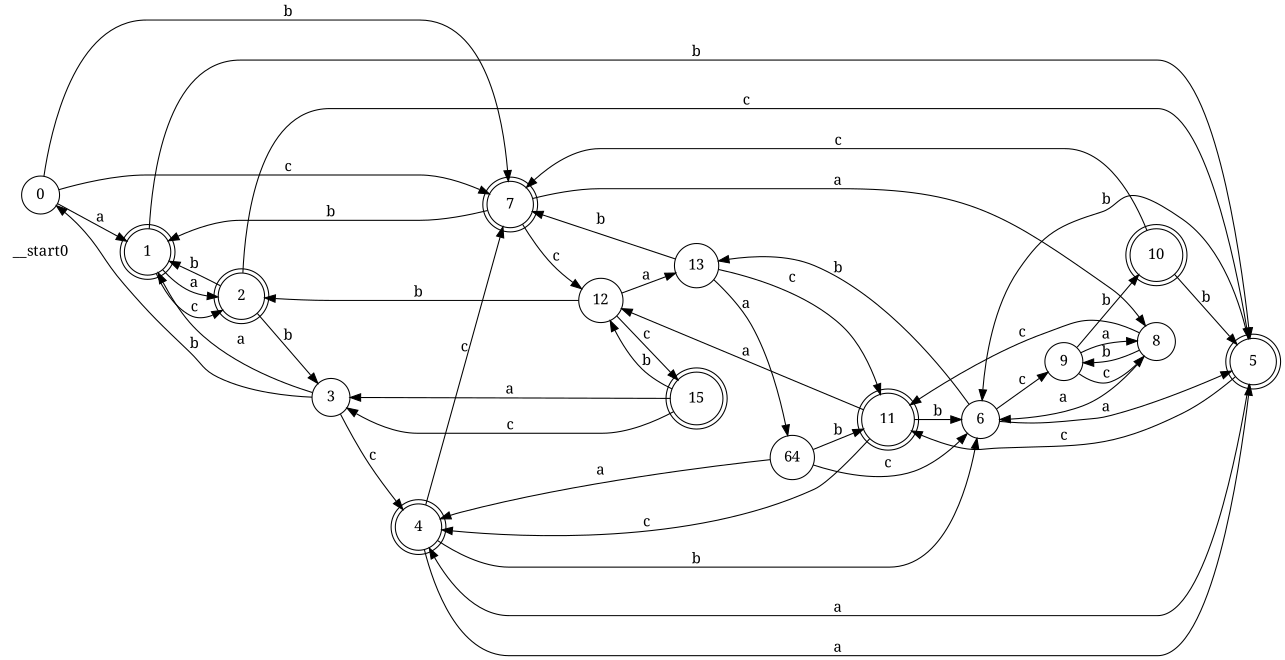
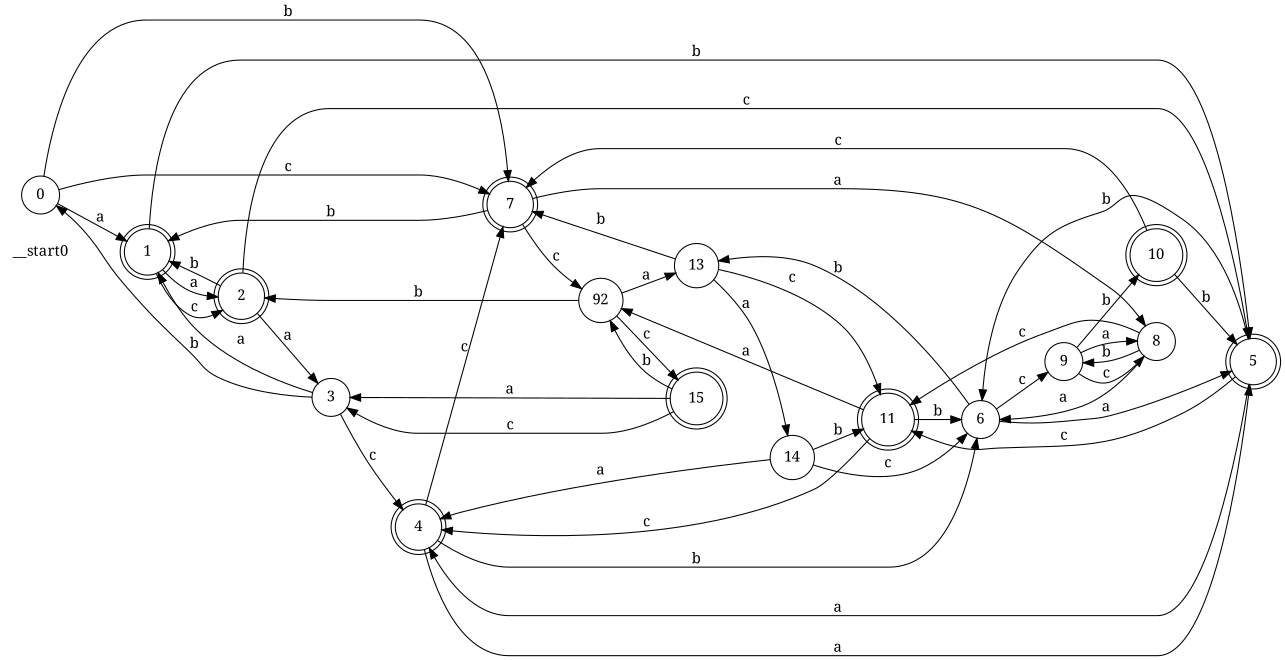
node "12": label "12" -> "92"
edge "2" -> "3": label "b" -> "a"
node "64": label "64" -> "14"
